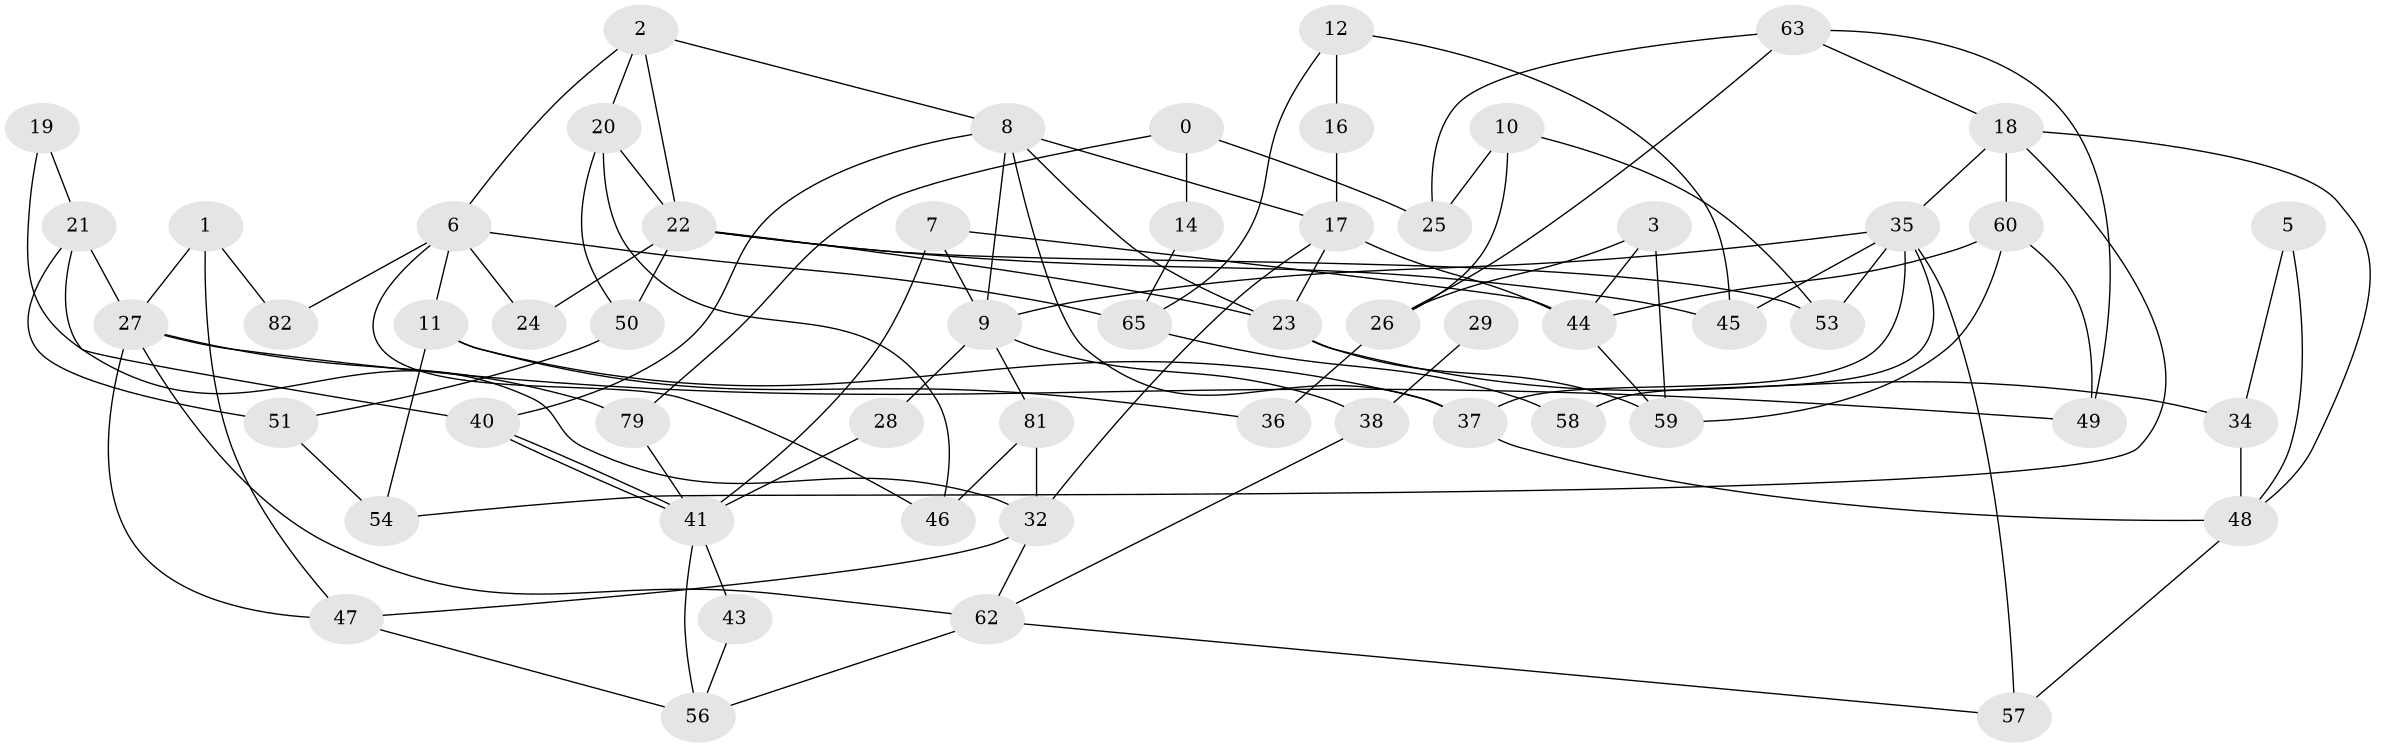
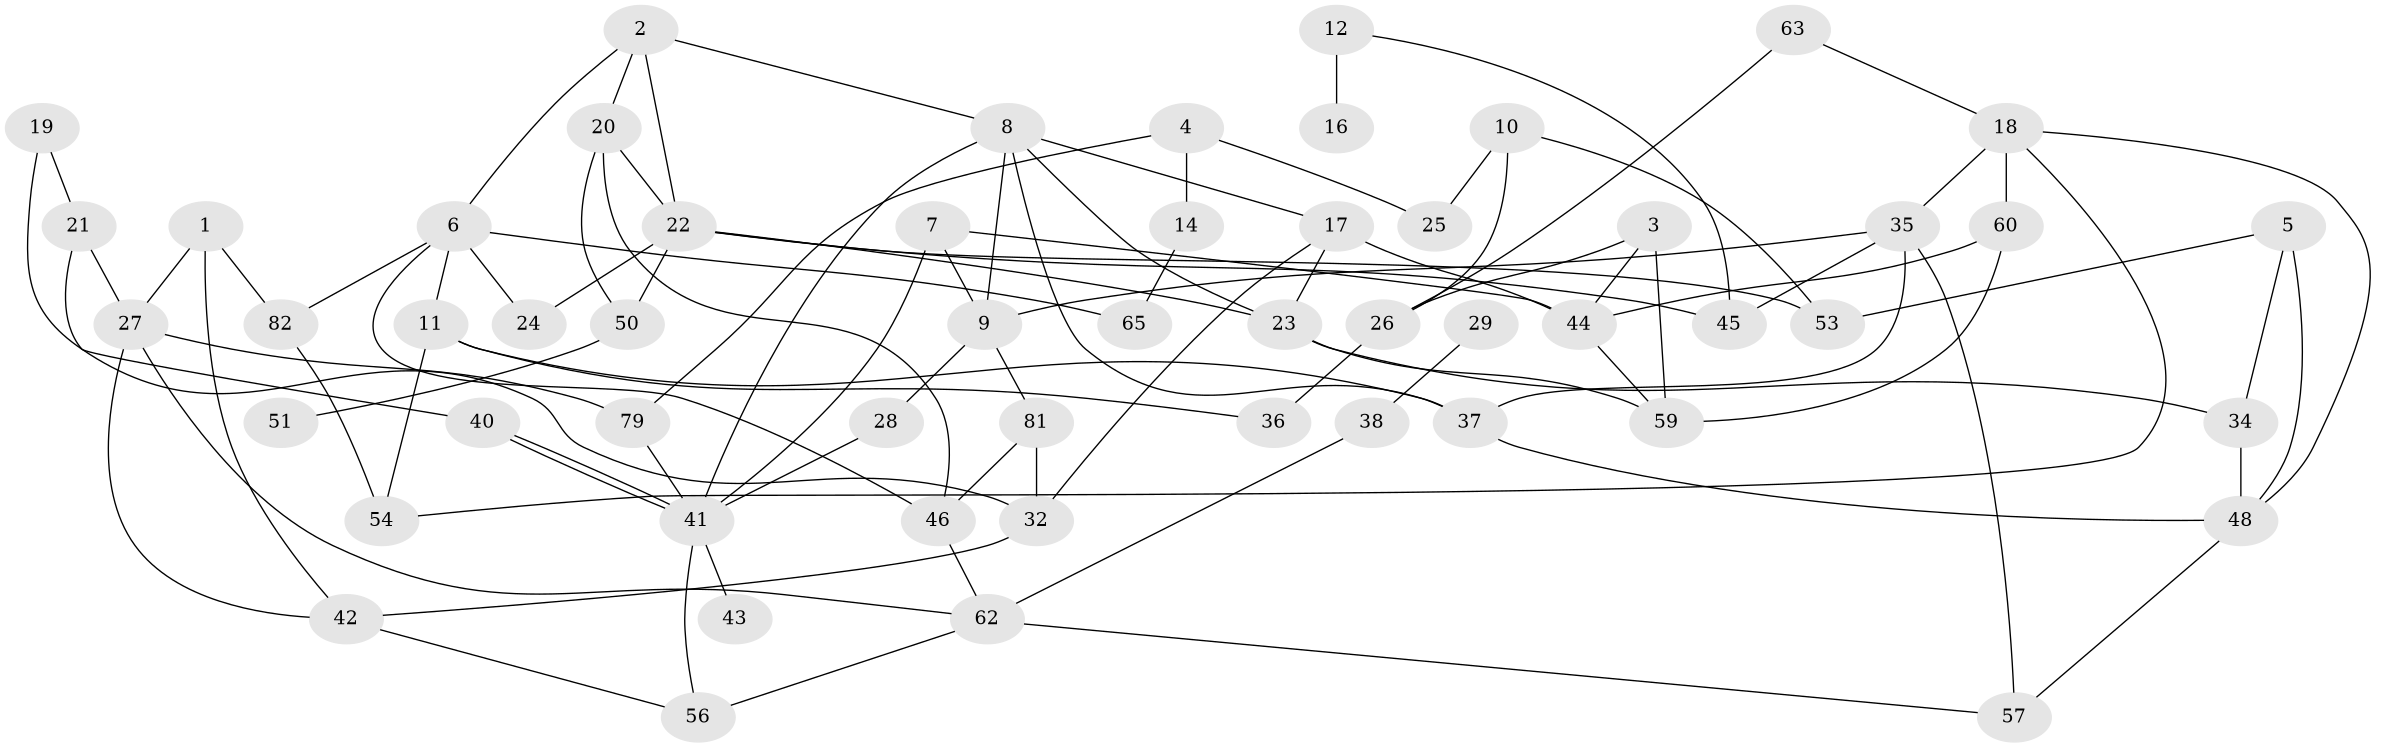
edge "63" -- "25": removed
node "0": label "0" -> "4"
edge "16" -- "17": removed
edge "12" -- "65": removed
edge "8" -- "40": now "8" -- "41"
edge "35" -- "53": now "5" -- "53"
edge "9" -- "38": removed
edge "21" -- "51": removed
node "58": removed
node "49": removed
edge "51" -- "54": now "82" -- "54"
edge "32" -- "62": now "46" -- "62"
node "47": label "47" -> "42"
edge "43" -- "56": removed
